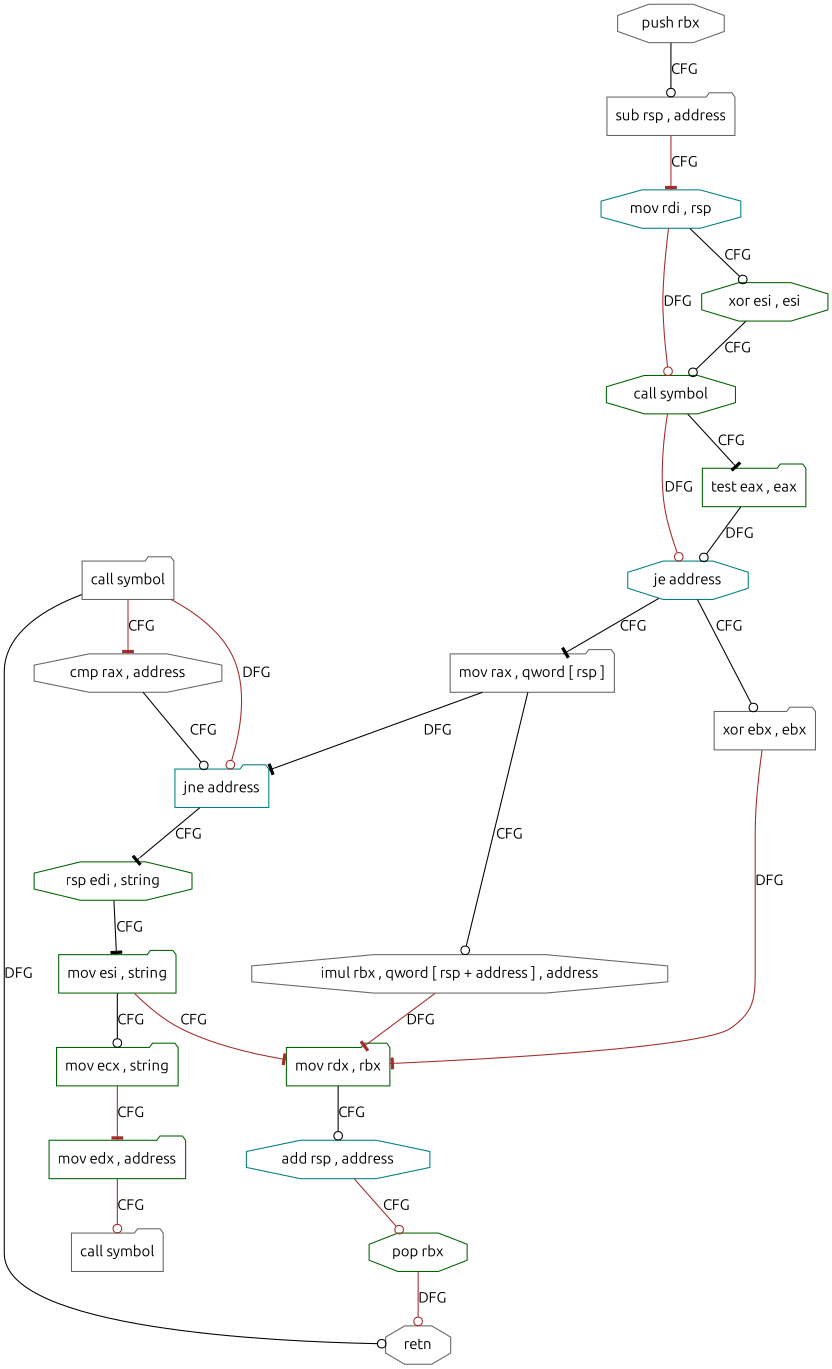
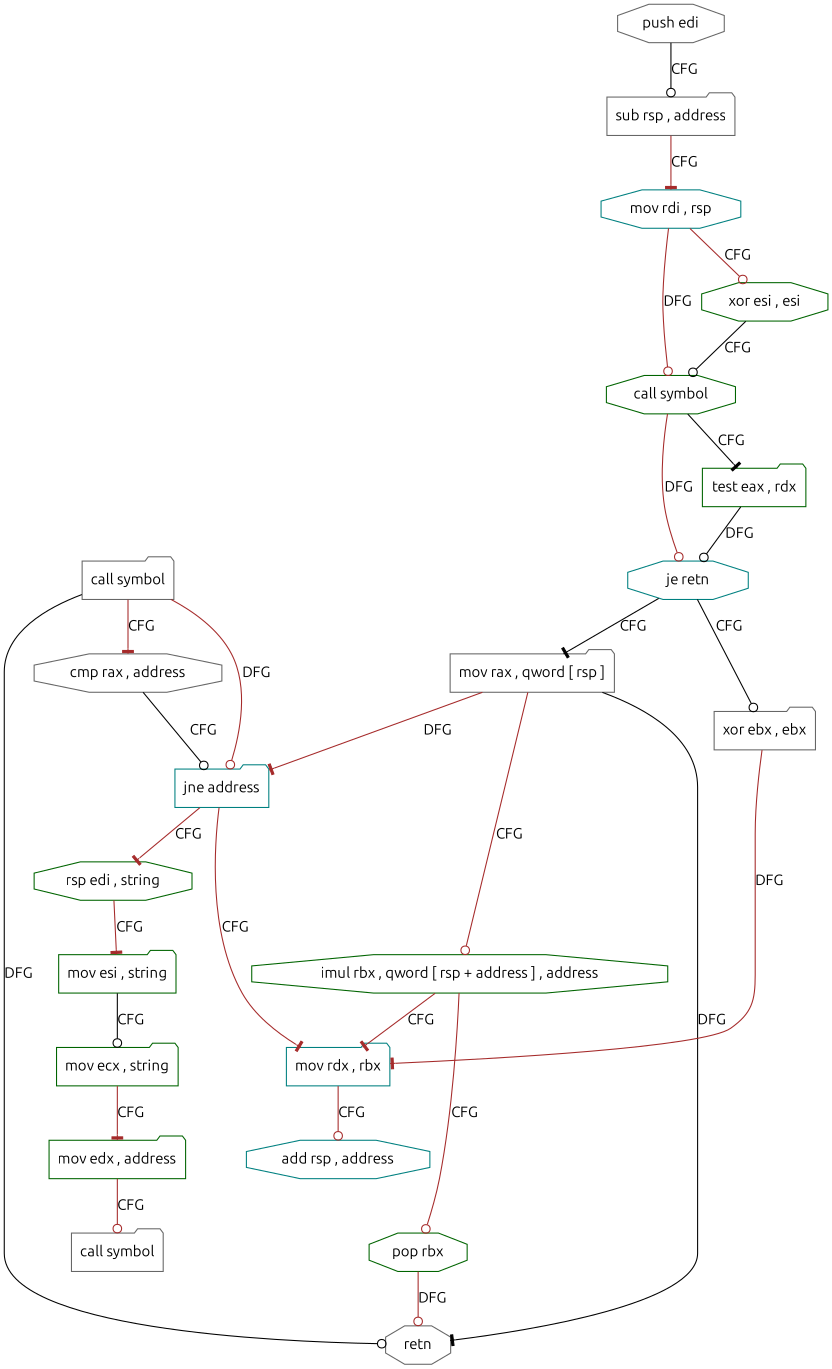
node "push rbx": label "push rbx" -> "push edi"
edge "mov rdi , rsp" -> "xor esi , esi": color black -> brown
node "test eax , eax": label "test eax , eax" -> "test eax , rdx"
node "je address": label "je address" -> "je retn"
edge "mov rax , qword [ rsp ]" -> "jne address": color black -> brown
edge "mov rax , qword [ rsp ]" -> "imul rbx , qword [ rsp + address ] , address": color black -> brown
edge "jne address" -> "rsp edi , string": color black -> brown
edge "rsp edi , string" -> "mov esi , string": color black -> brown
node "imul rbx , qword [ rsp + address ] , address": color gray40 -> darkgreen
edge "imul rbx , qword [ rsp + address ] , address" -> "mov rdx , rbx": label "DFG" -> "CFG"
edge "mov esi , string" -> "mov rdx , rbx": now "jne address" -> "mov rdx , rbx"
node "mov rdx , rbx": color darkgreen -> teal
edge "mov rax , qword [ rsp ]" -> "retn": added, label "DFG"
edge "mov rdx , rbx" -> "add rsp , address": color black -> brown
edge "add rsp , address" -> "pop rbx": now "imul rbx , qword [ rsp + address ] , address" -> "pop rbx"
